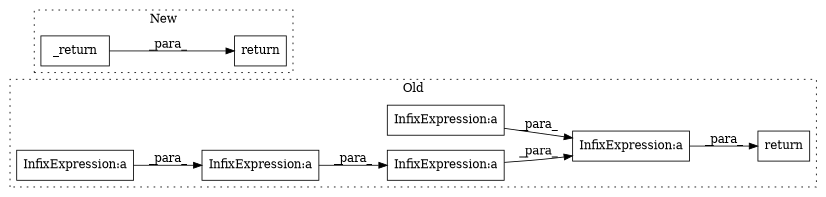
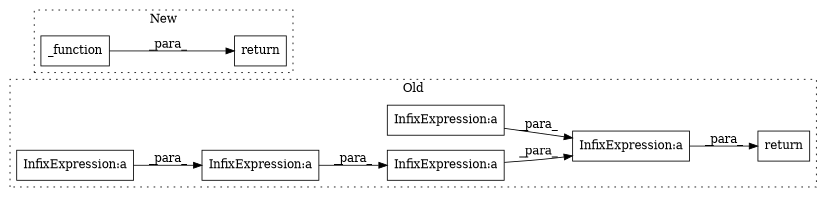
node "_return": label "_return" -> "_function"
